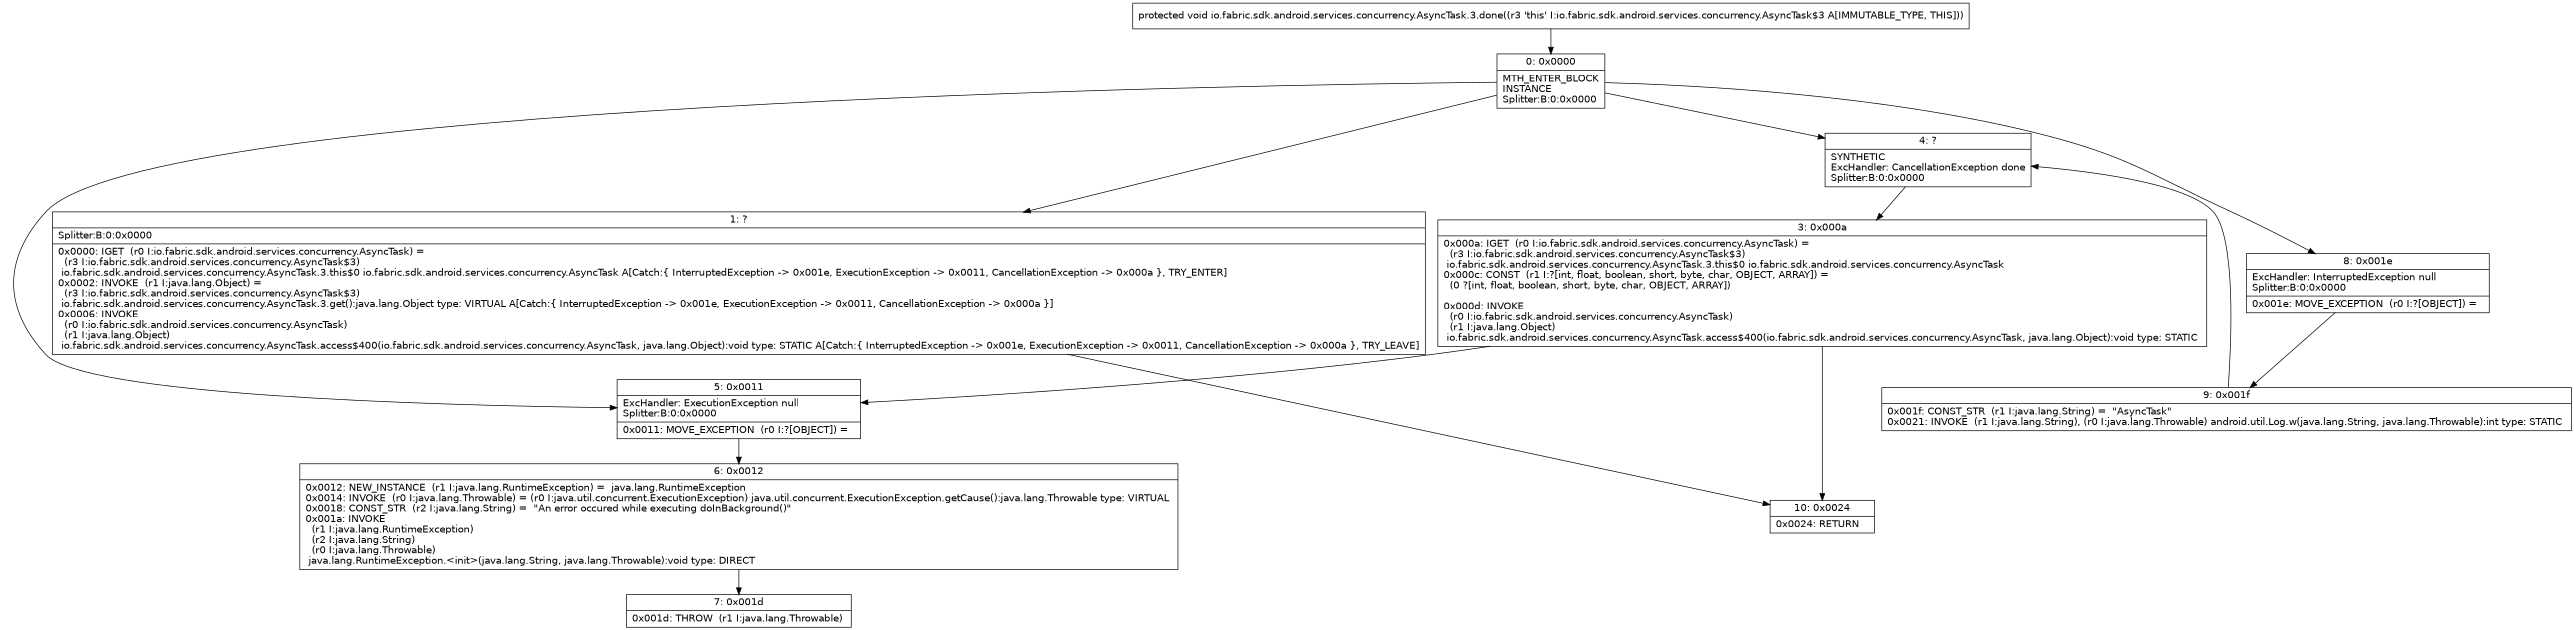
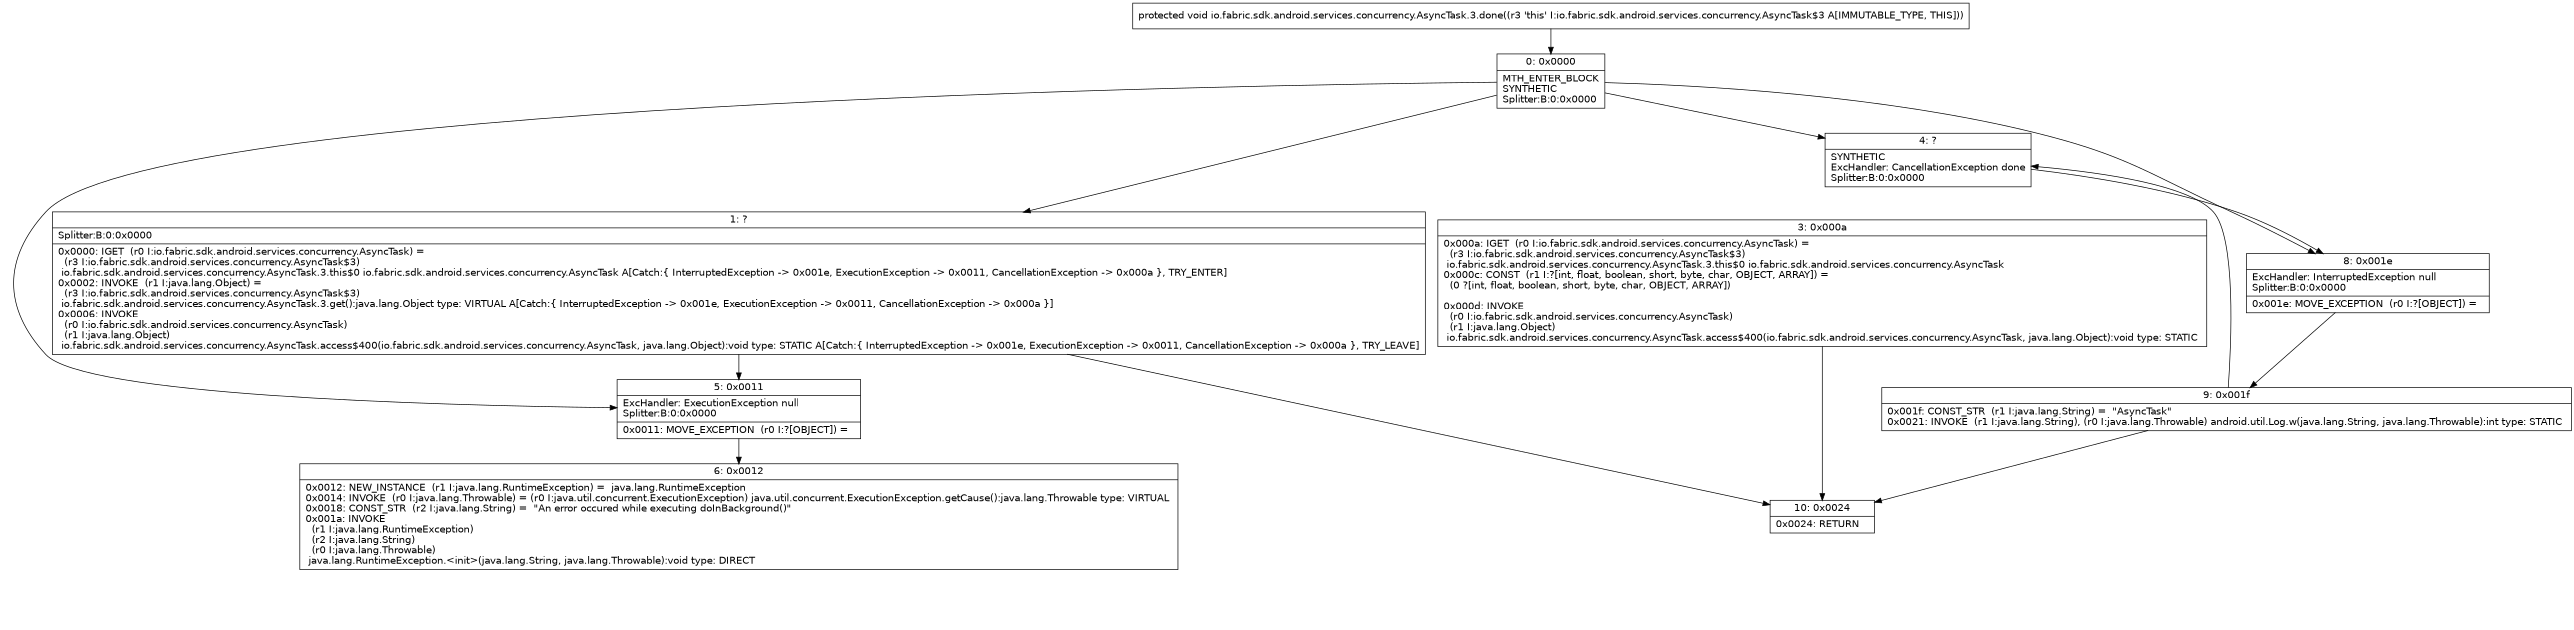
node "0: 0x0000": text "INSTANCE" -> "SYNTHETIC"
edge "4: ?" -> "3: 0x000a": now "4: ?" -> "8: 0x001e"
edge "3: 0x000a" -> "5: 0x0011": now "1: ?" -> "5: 0x0011"
edge "9: 0x001f" -> "10: 0x0024": added
node "7: 0x001d": removed
